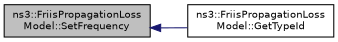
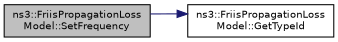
edge "ns3::FriisPropagationLoss Model::GetTypeId" -> "ns3::FriisPropagationLoss Model::SetFrequency": reversed
